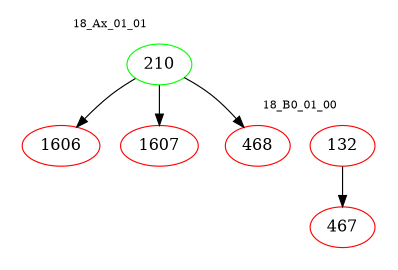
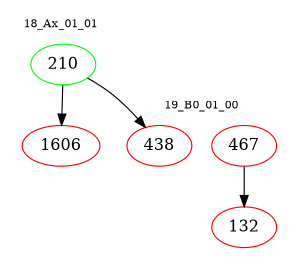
cluster "18_B0_01_00": label "18_B0_01_00" -> "19_B0_01_00"
node "1607": removed
node "468": label "468" -> "438"
edge "132" -> "467": reversed
